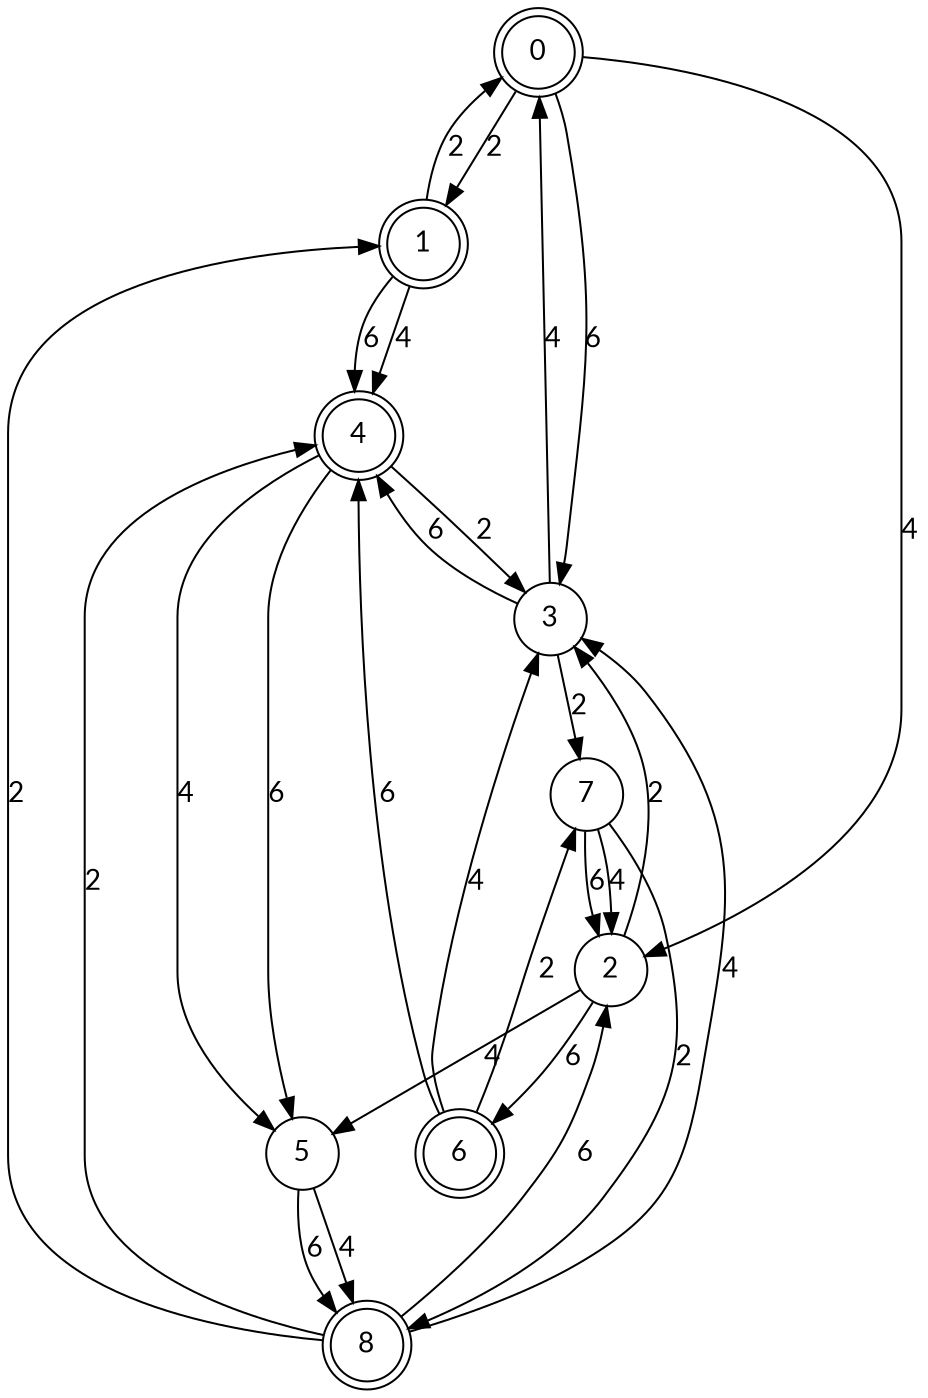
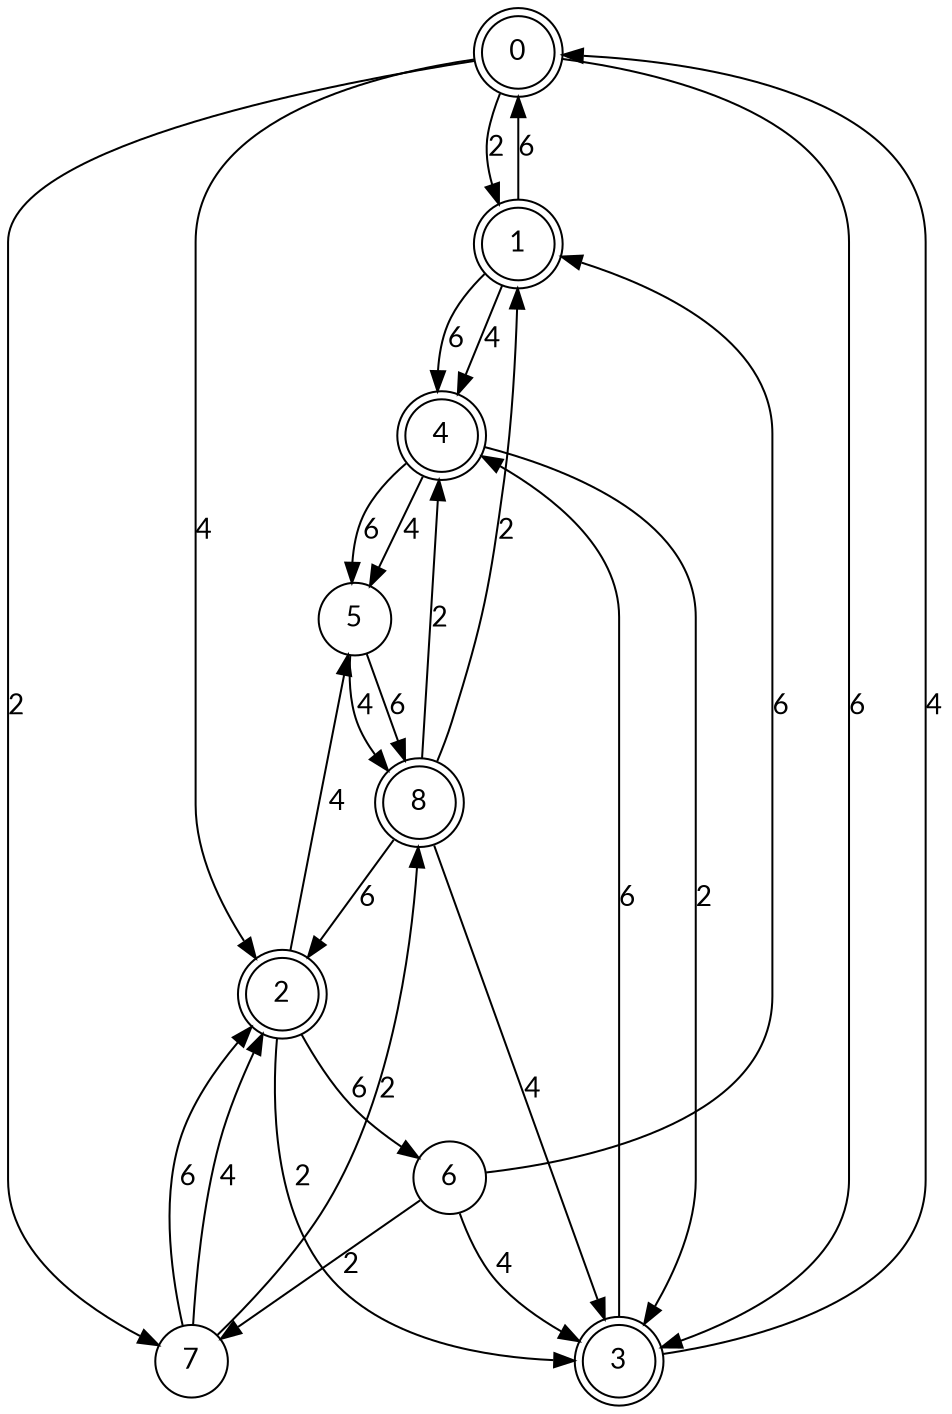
edge "1" -> "0": label "2" -> "6"
node "3": shape circle -> doublecircle
edge "3" -> "7": now "0" -> "7"
edge "6" -> "4": now "6" -> "1"
node "2": shape circle -> doublecircle
node "6": shape doublecircle -> circle
